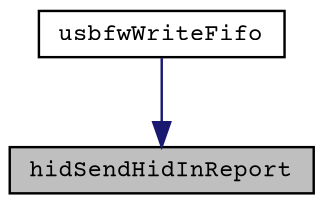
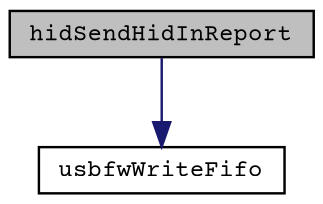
edge "usbfwWriteFifo" -> "hidSendHidInReport": reversed
